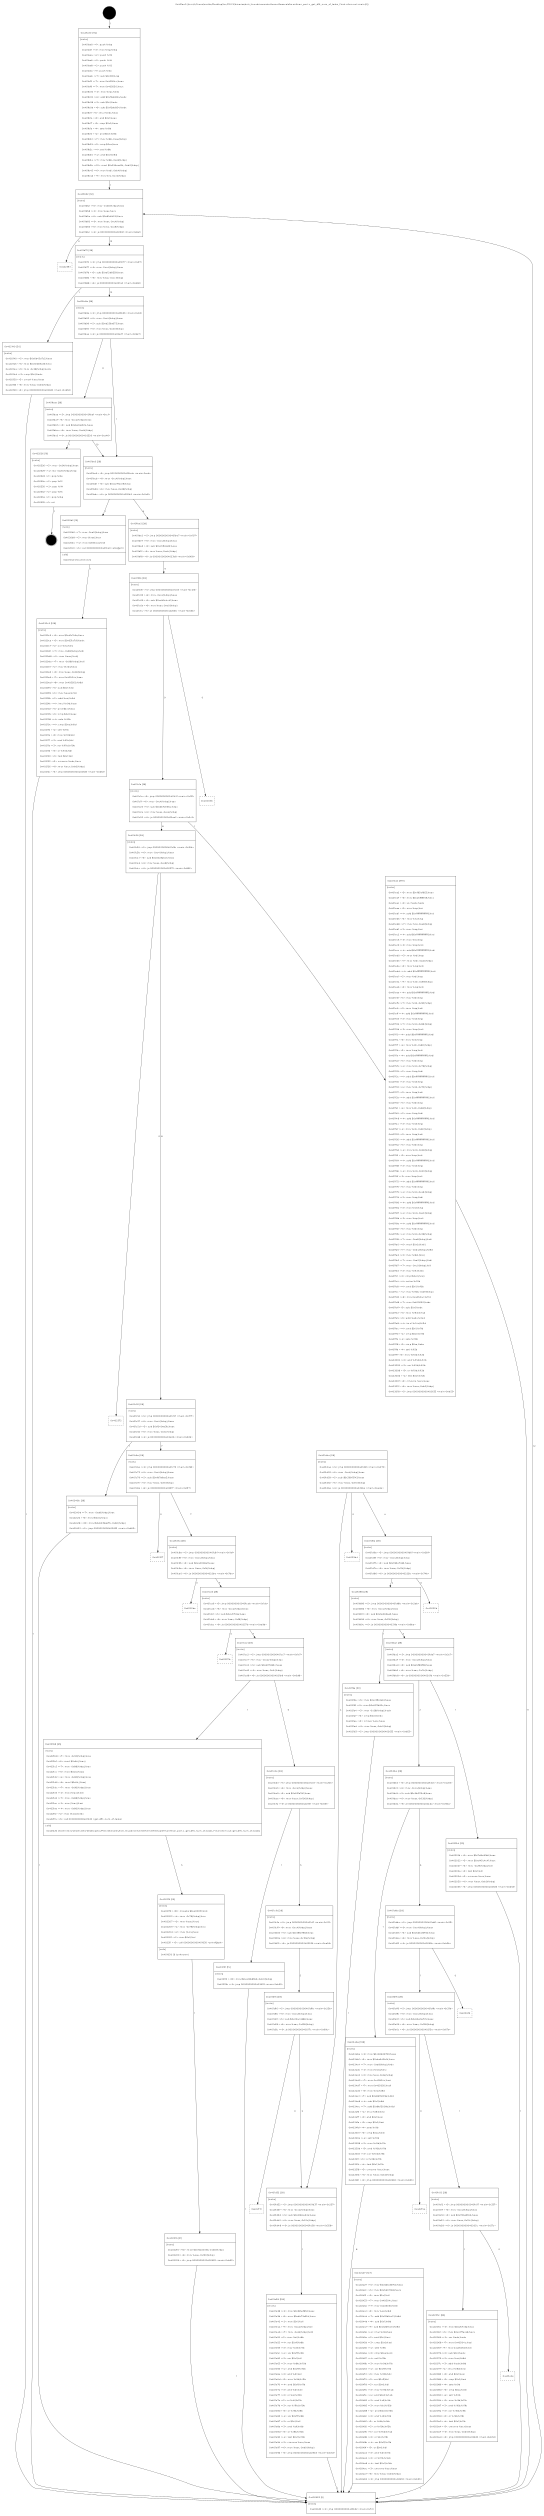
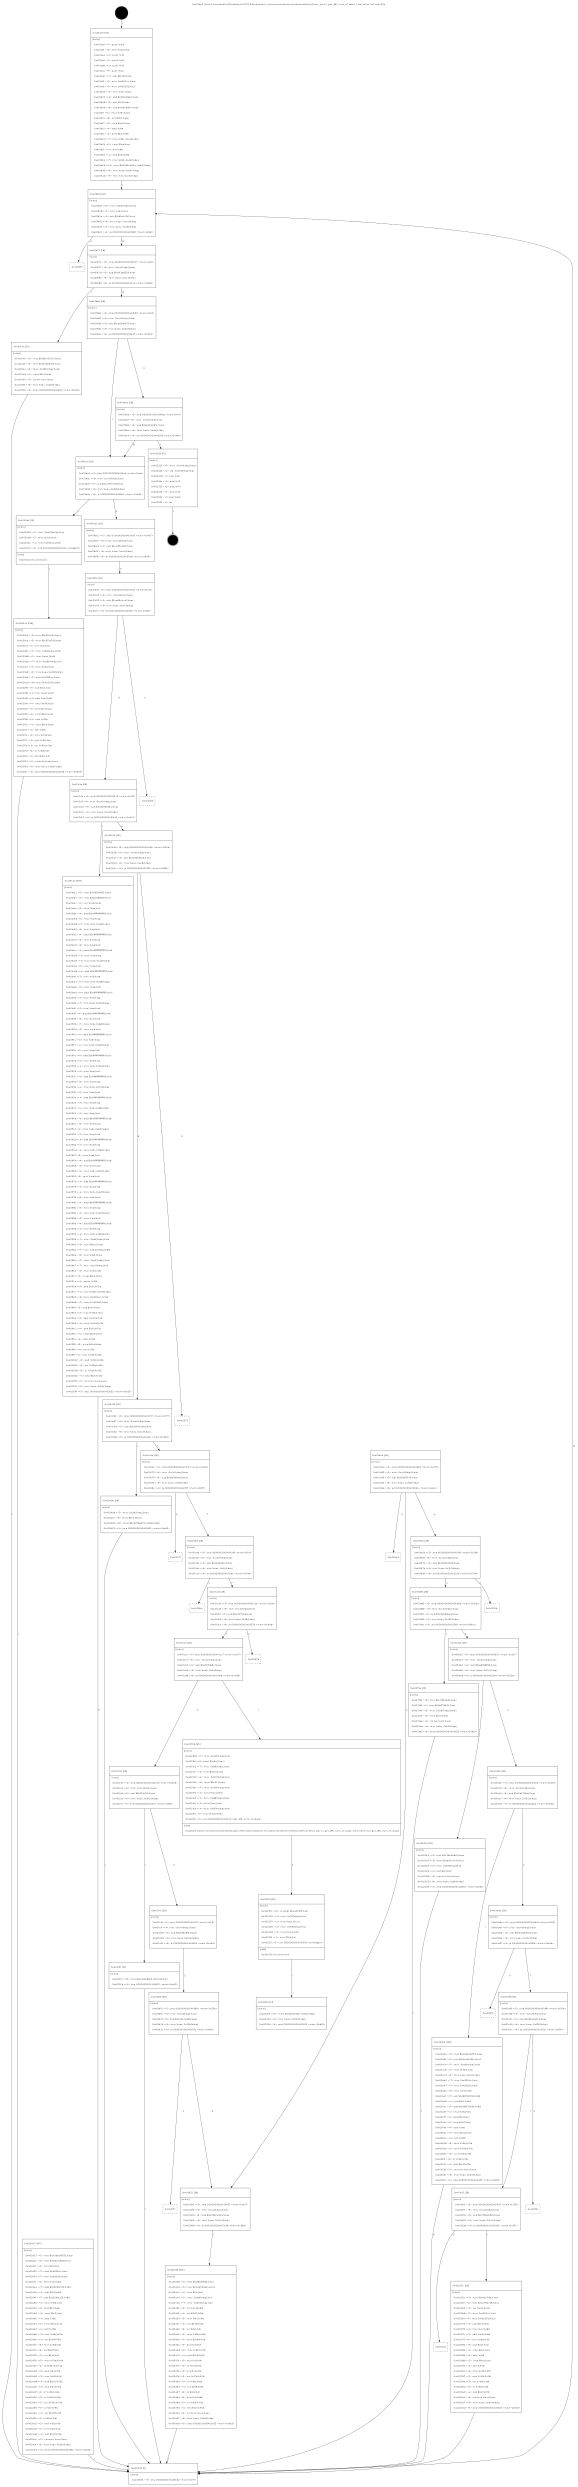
edge "0x402216 [21]" -> "0x402633 [5]": removed, label "1"
